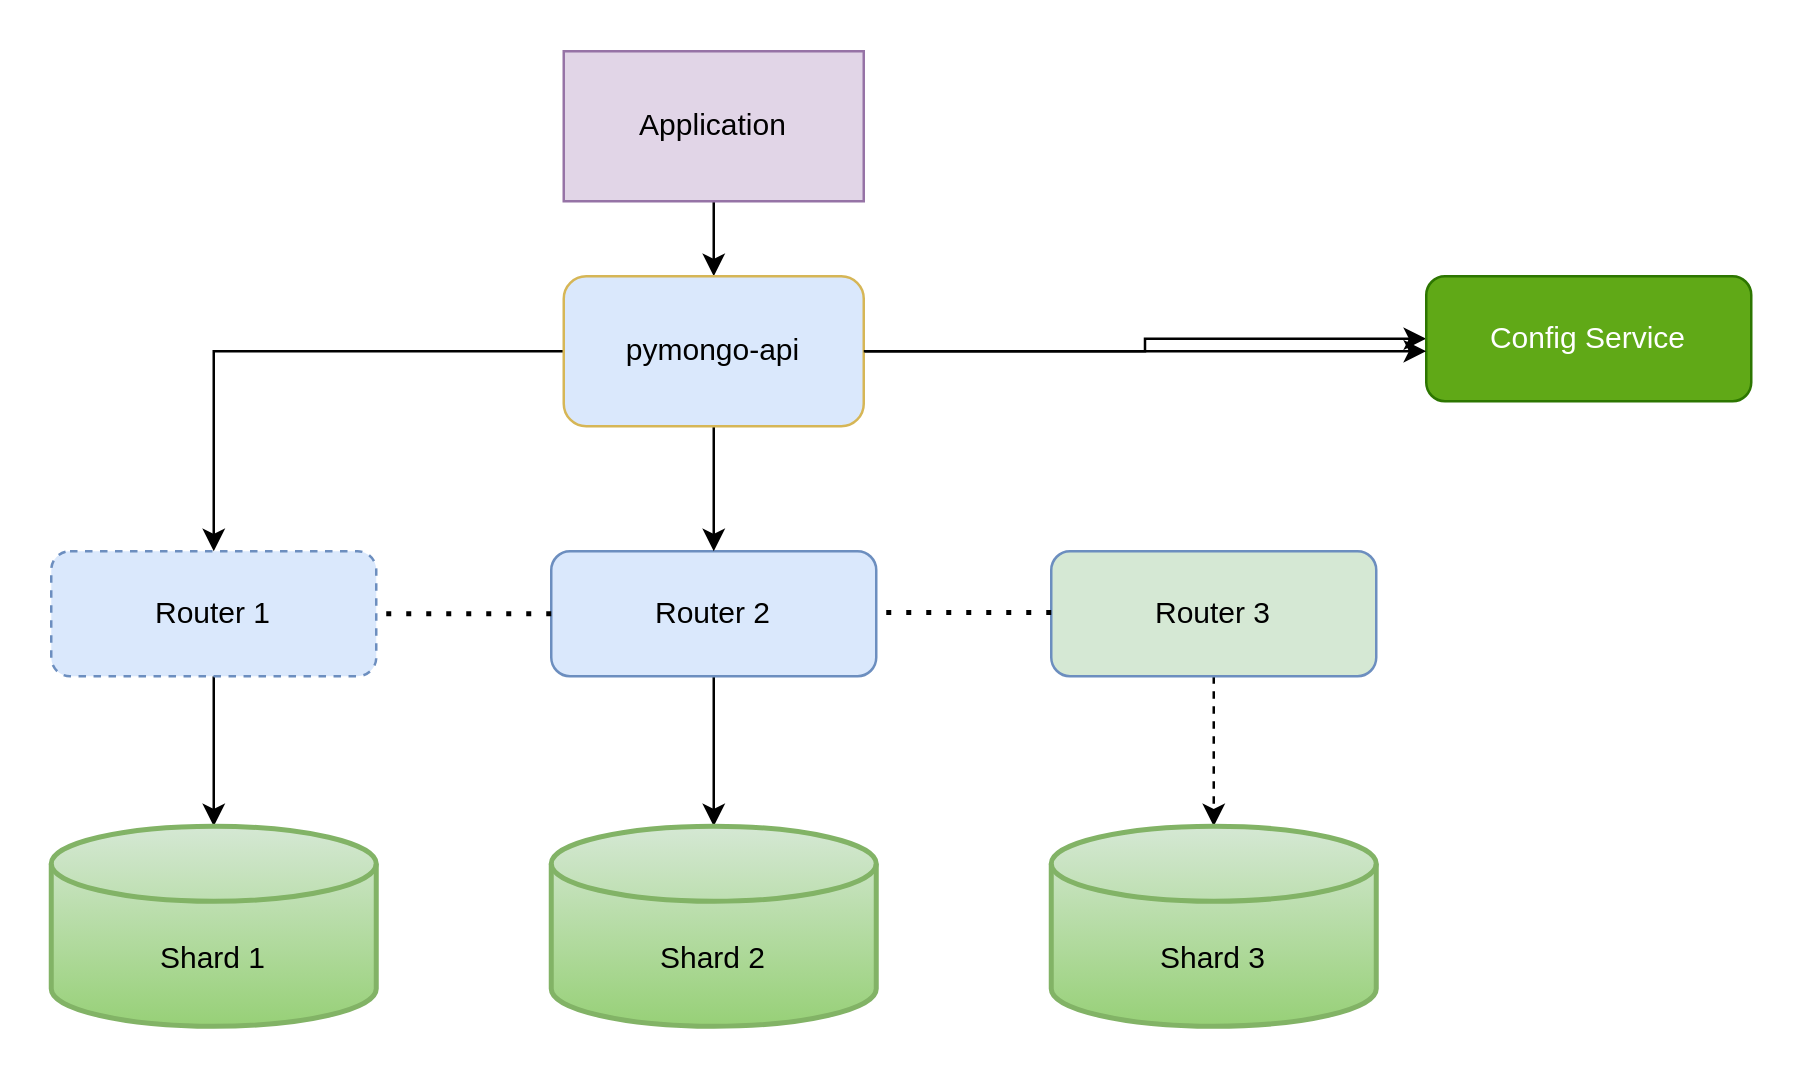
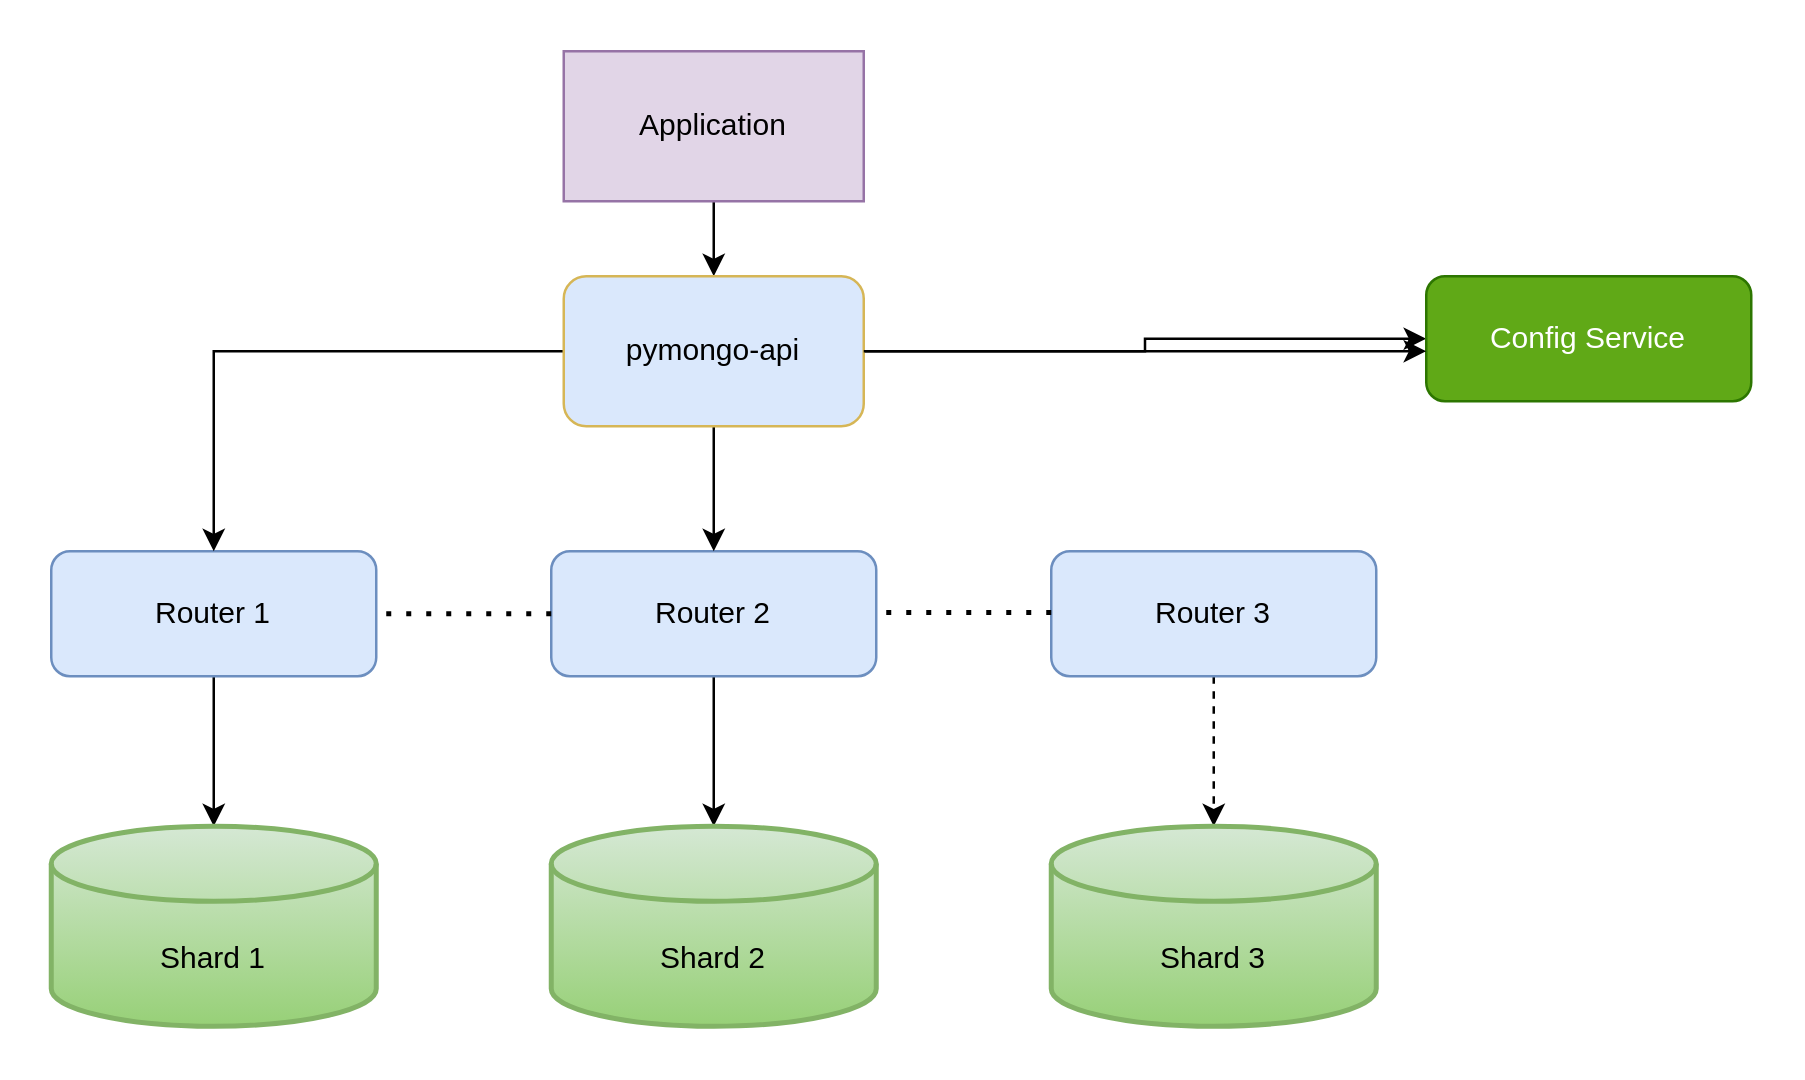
node "Router 1": style dashed -> solid
node "Router 3": fillcolor #d5e8d4 -> #dae8fc
